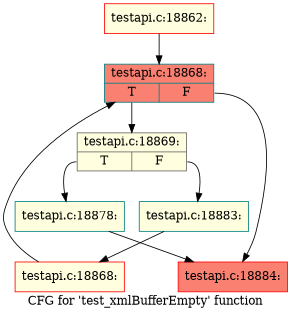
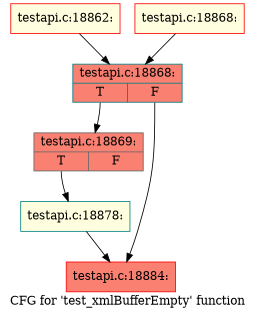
node "testapi.c:18869:": fillcolor lightyellow -> salmon
node "testapi.c:18883:": removed
